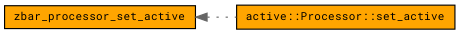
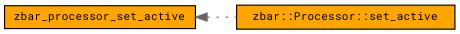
node "active::Processor::set_active": label "active::Processor::set_active" -> "zbar::Processor::set_active"
